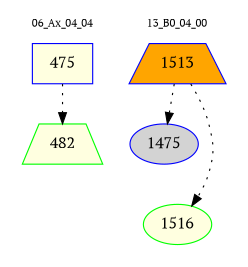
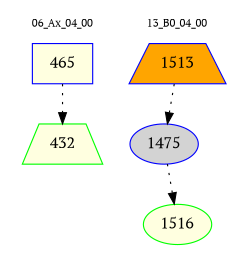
cluster "06_Ax_04_04": label "06_Ax_04_04" -> "06_Ax_04_00"
node "475": label "475" -> "465"
edge "1513" -> "1516": now "1475" -> "1516"
node "482": label "482" -> "432"
